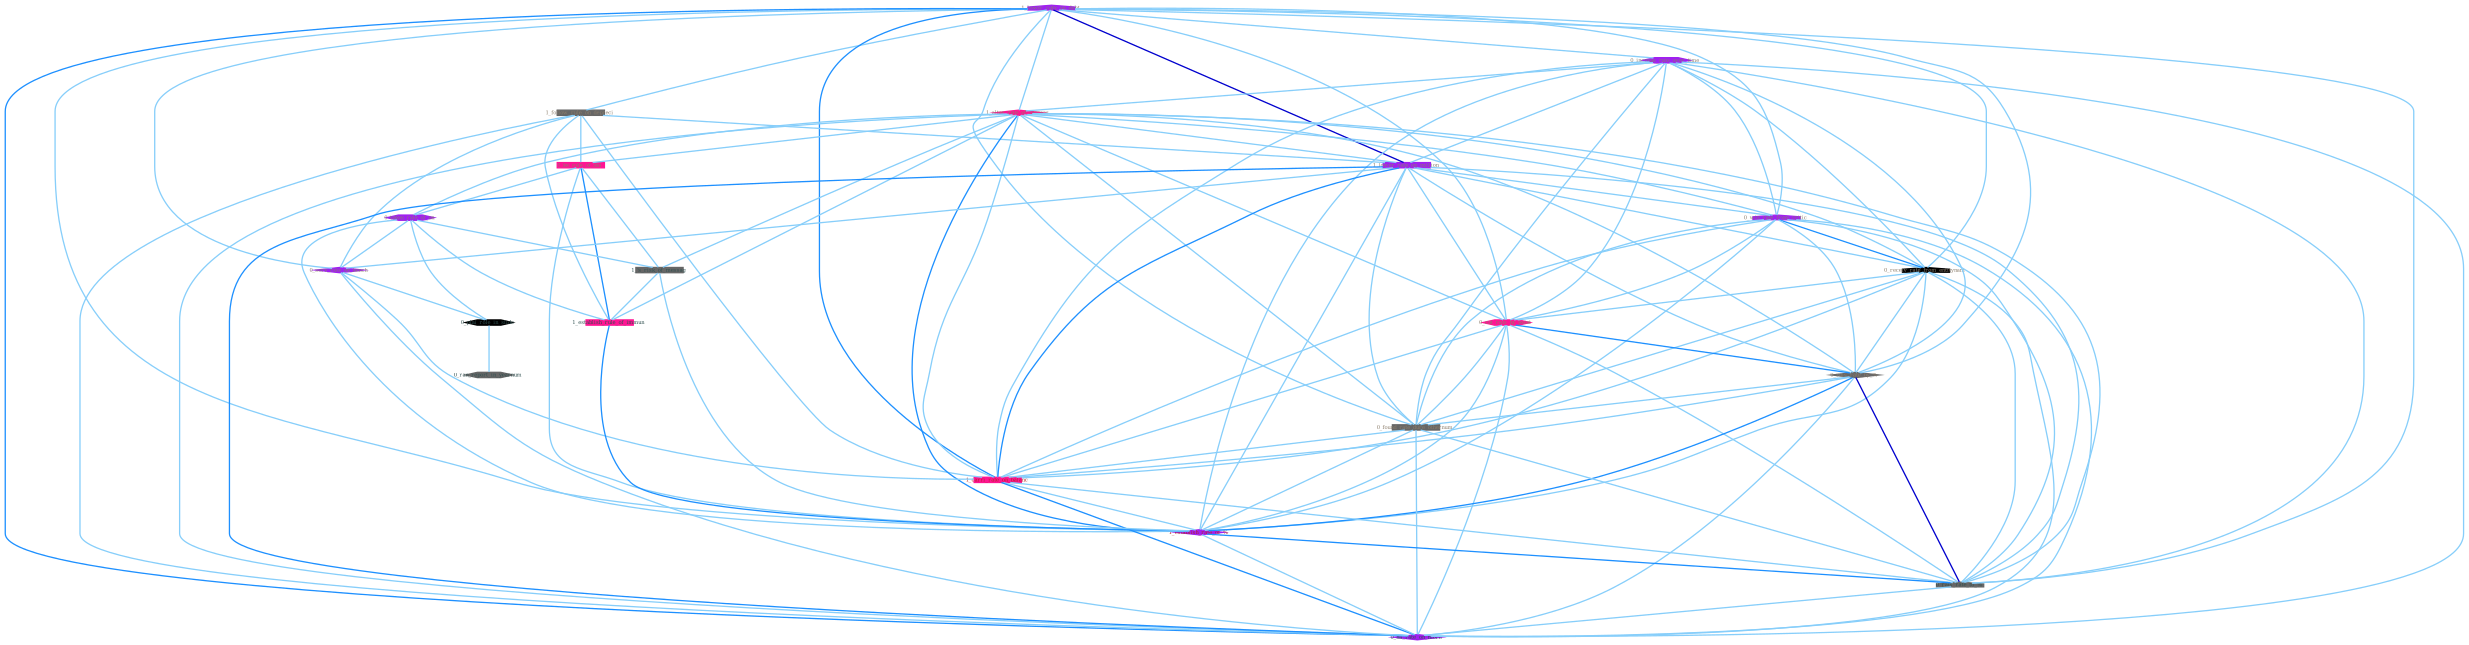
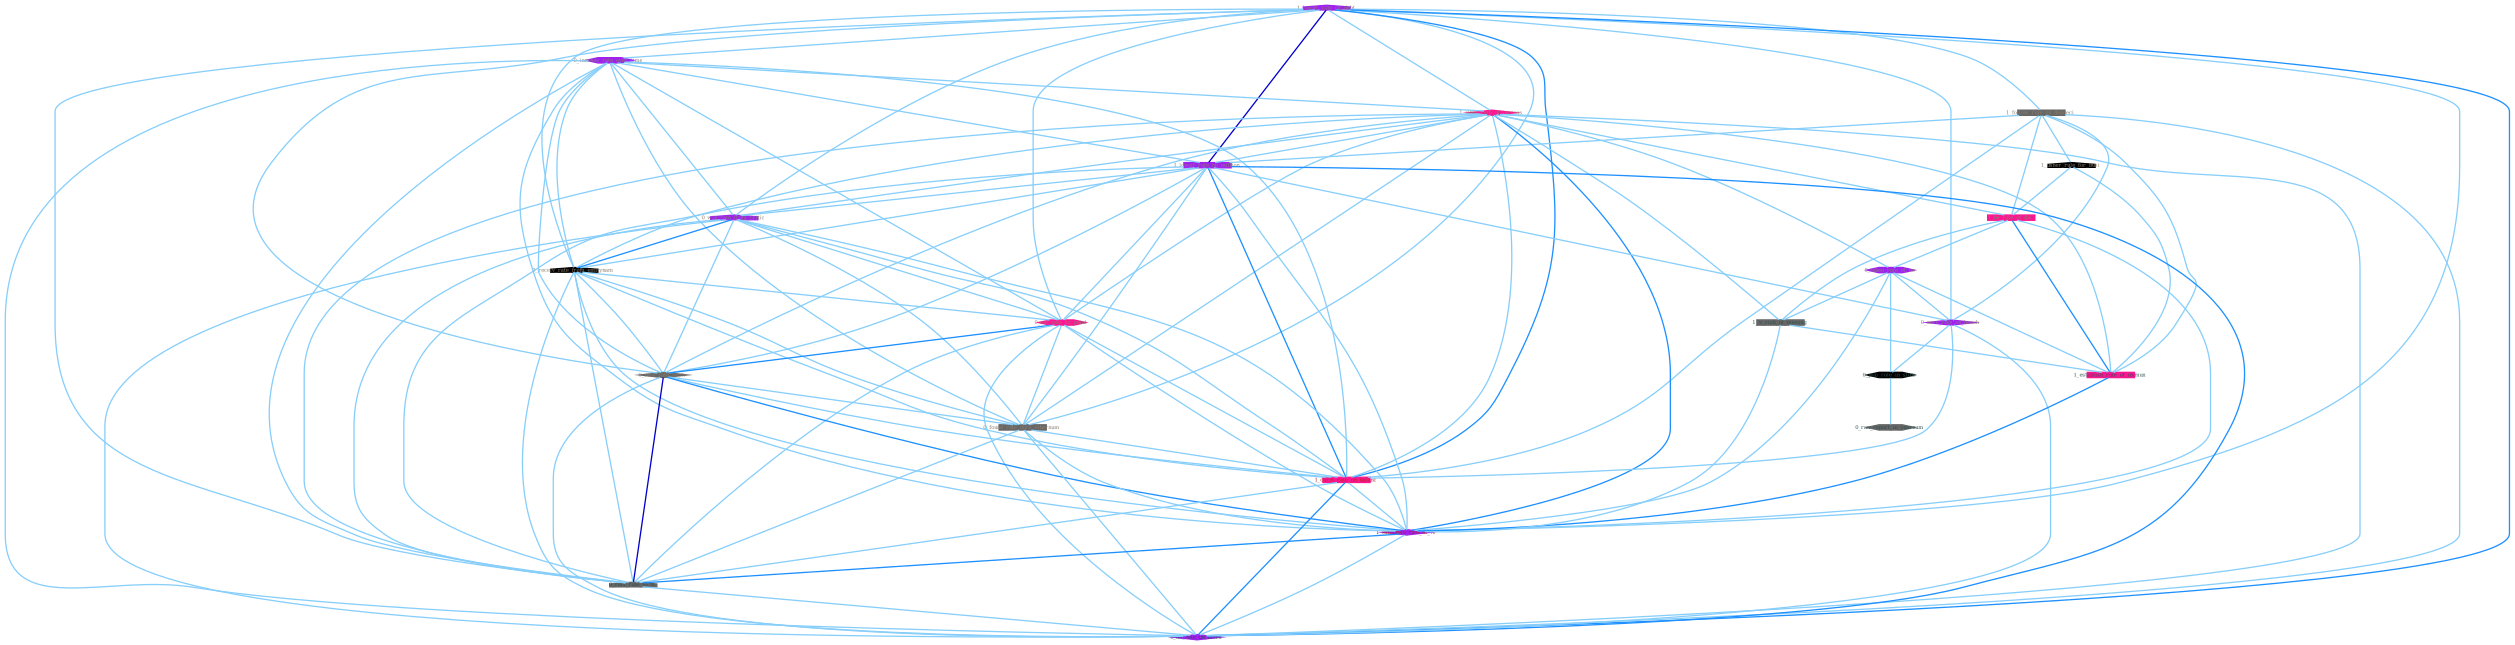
node "1_usher_rule_for_busi": added
